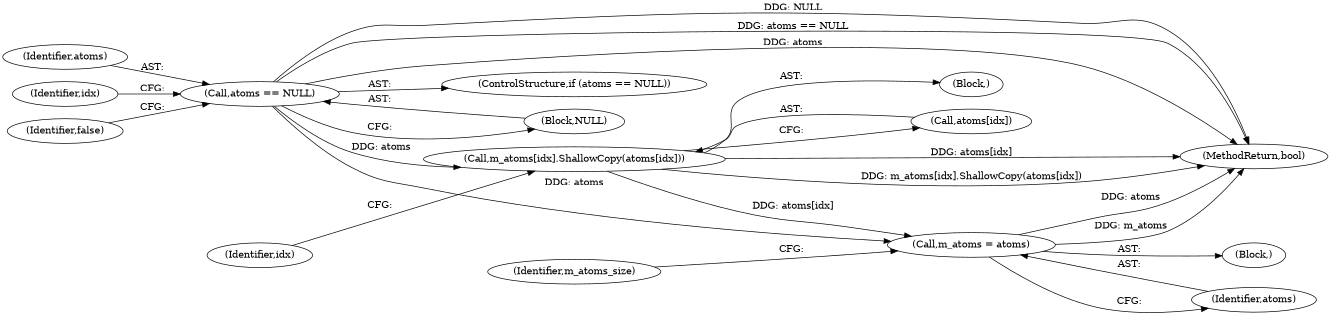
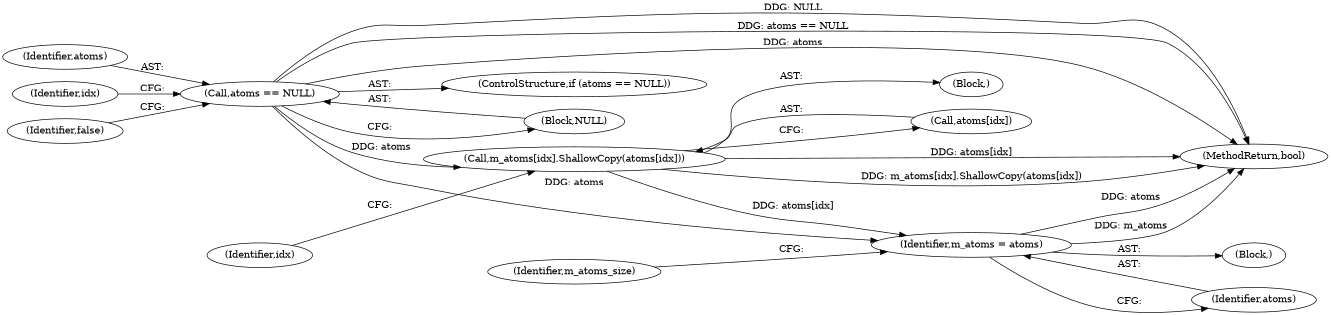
node "(Call,m_atoms = atoms)": label "(Call,m_atoms = atoms)" -> "(Identifier,m_atoms = atoms)"
